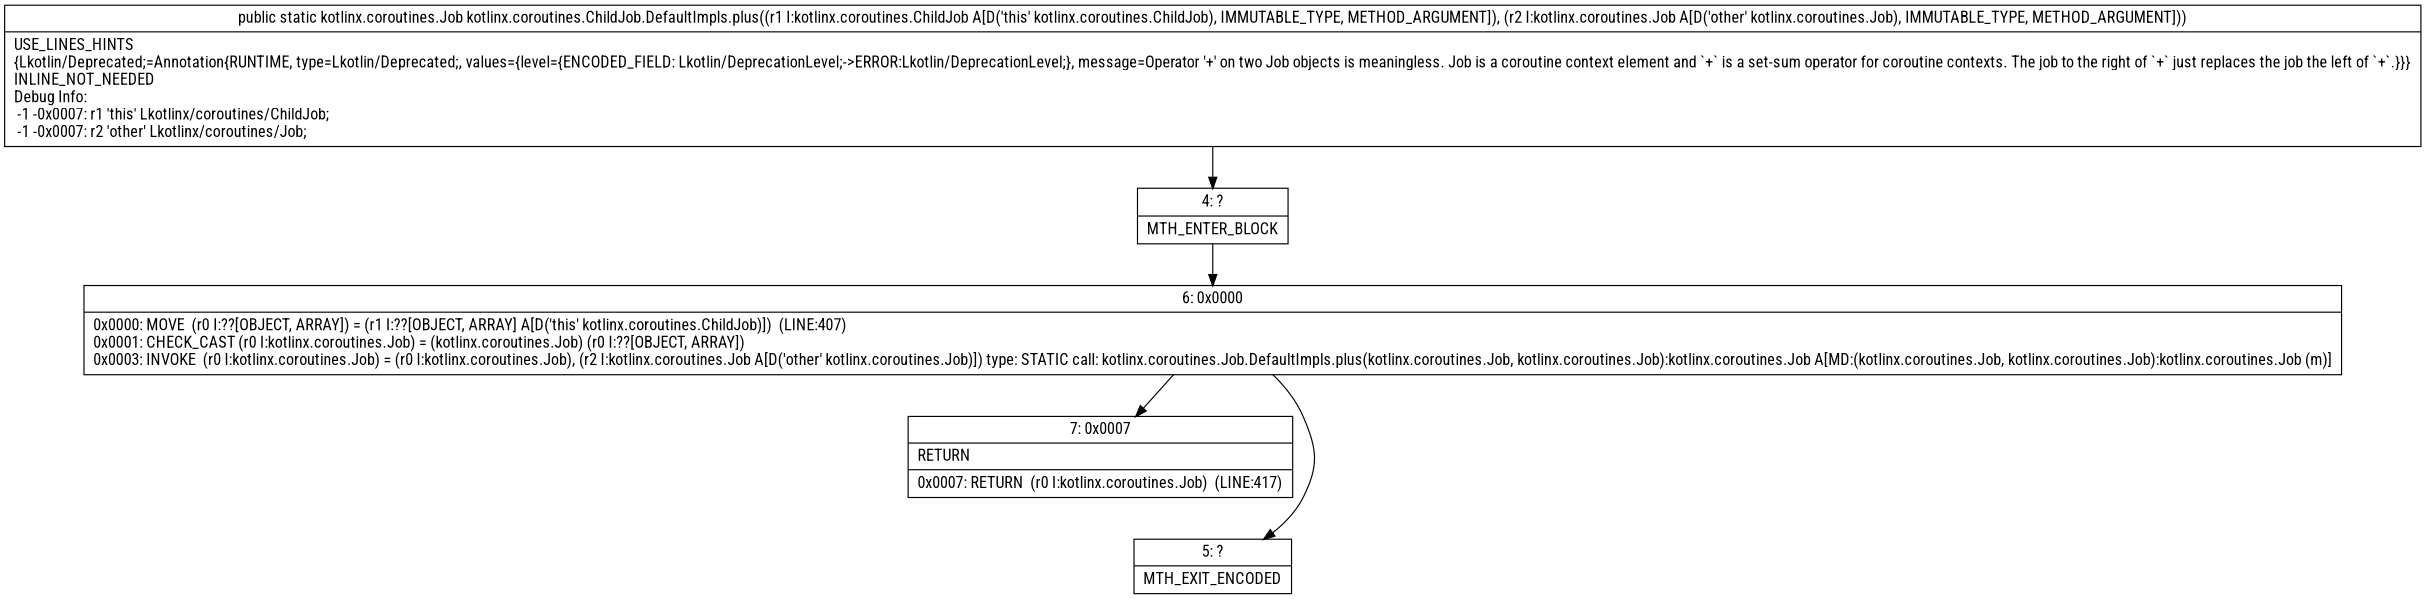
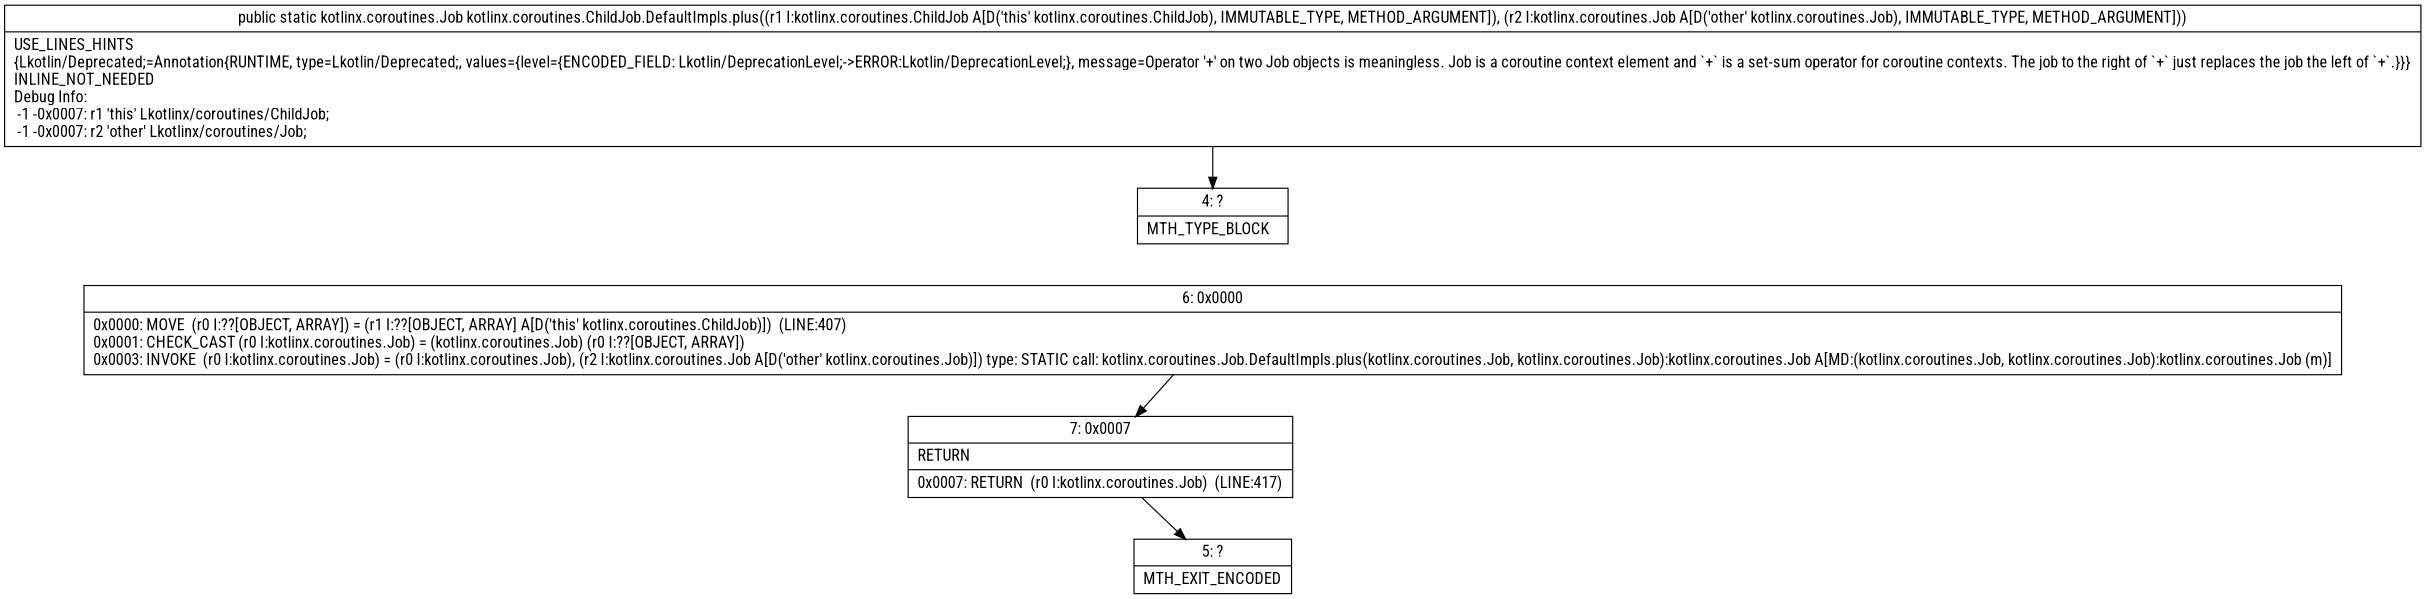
node "4: ?": text "MTH_ENTER_BLOCK" -> "MTH_TYPE_BLOCK"
edge "4: ?" -> "6: 0x0000": removed
edge "6: 0x0000" -> "5: ?": now "7: 0x0007" -> "5: ?"
